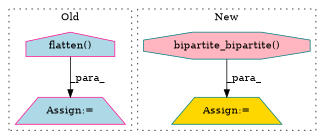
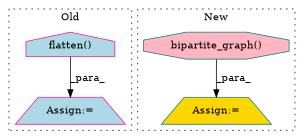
node "bipartite_bipartite()": label "bipartite_bipartite()" -> "bipartite_graph()"
